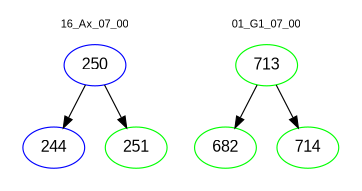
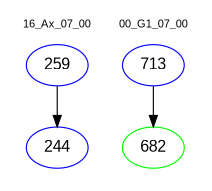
cluster "01_G1_07_00": label "01_G1_07_00" -> "00_G1_07_00"
node "250": label "250" -> "259"
node "713": color green -> blue
node "251": removed
node "714": removed
